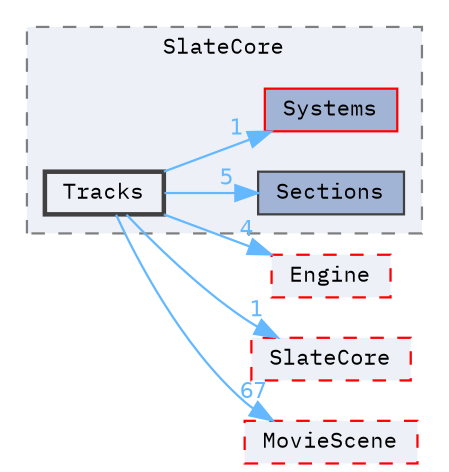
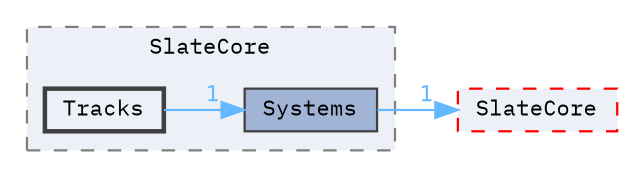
node "Systems": color red -> grey25
node "Sections": removed
edge "Tracks" -> "SlateCore": now "Systems" -> "SlateCore"
node "Engine": removed
node "MovieScene": removed
